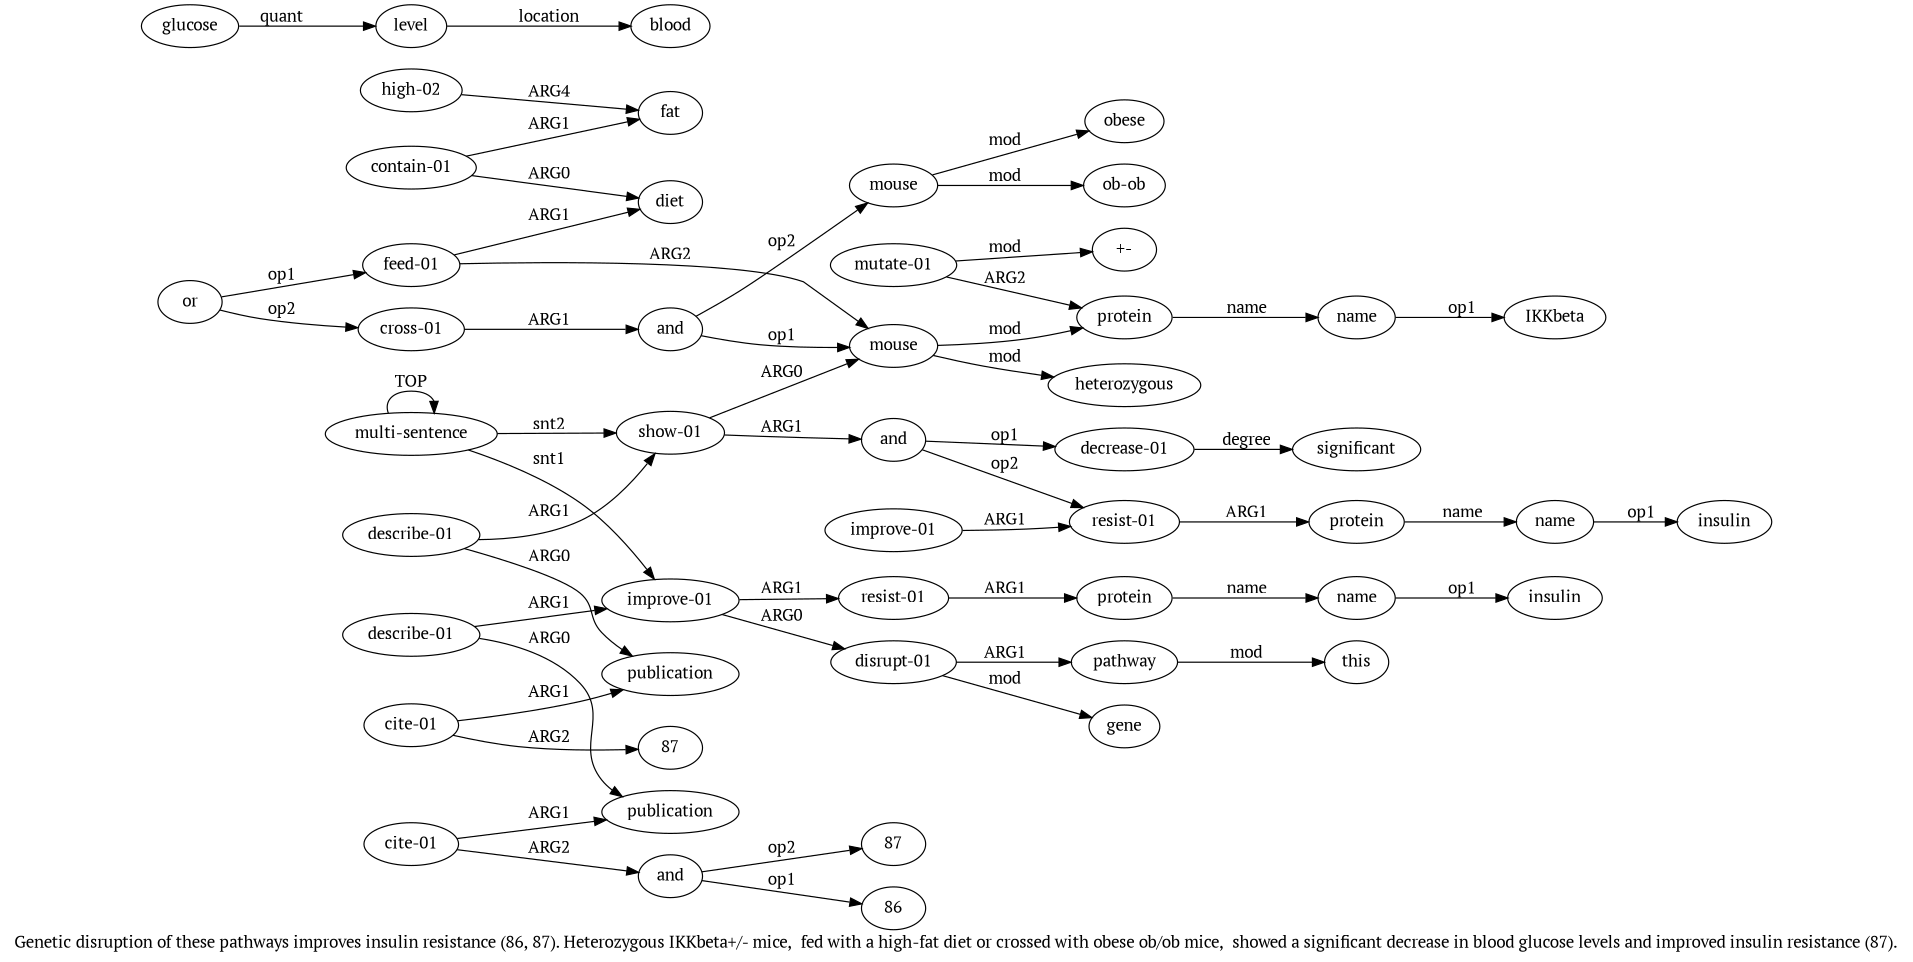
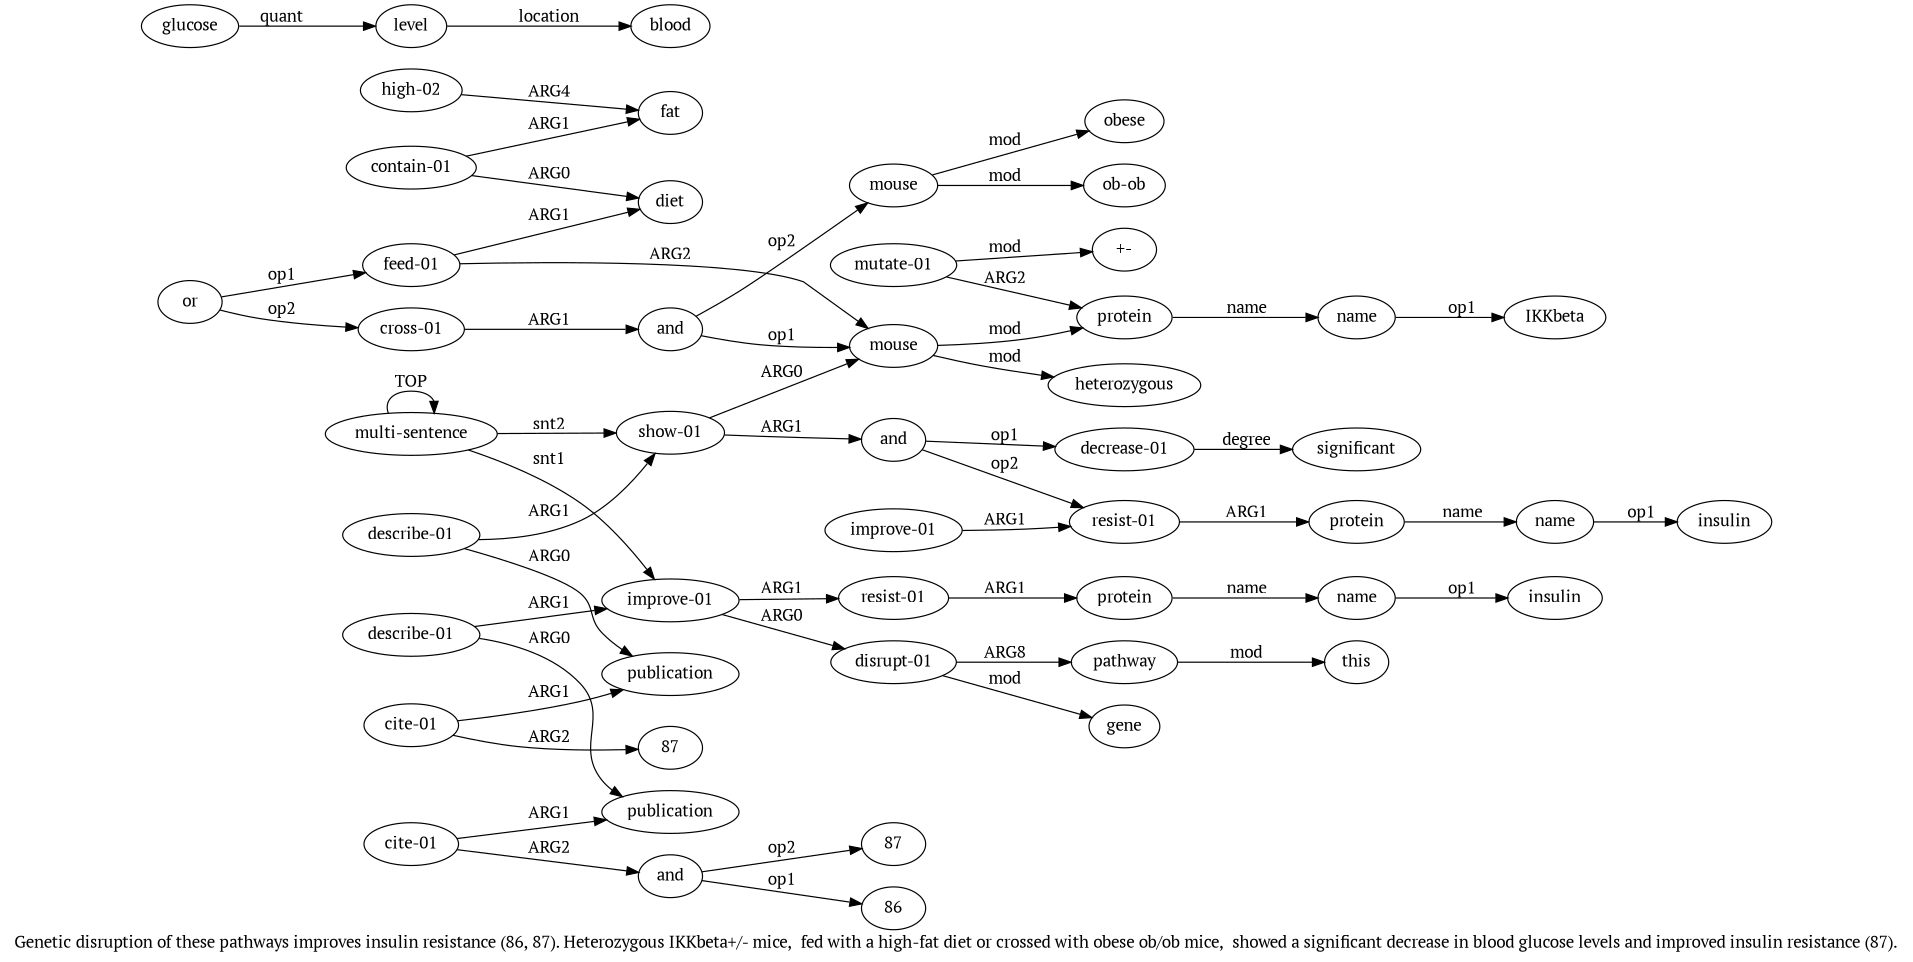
edge "disrupt-01" -> "pathway": label "ARG1" -> "ARG8"
